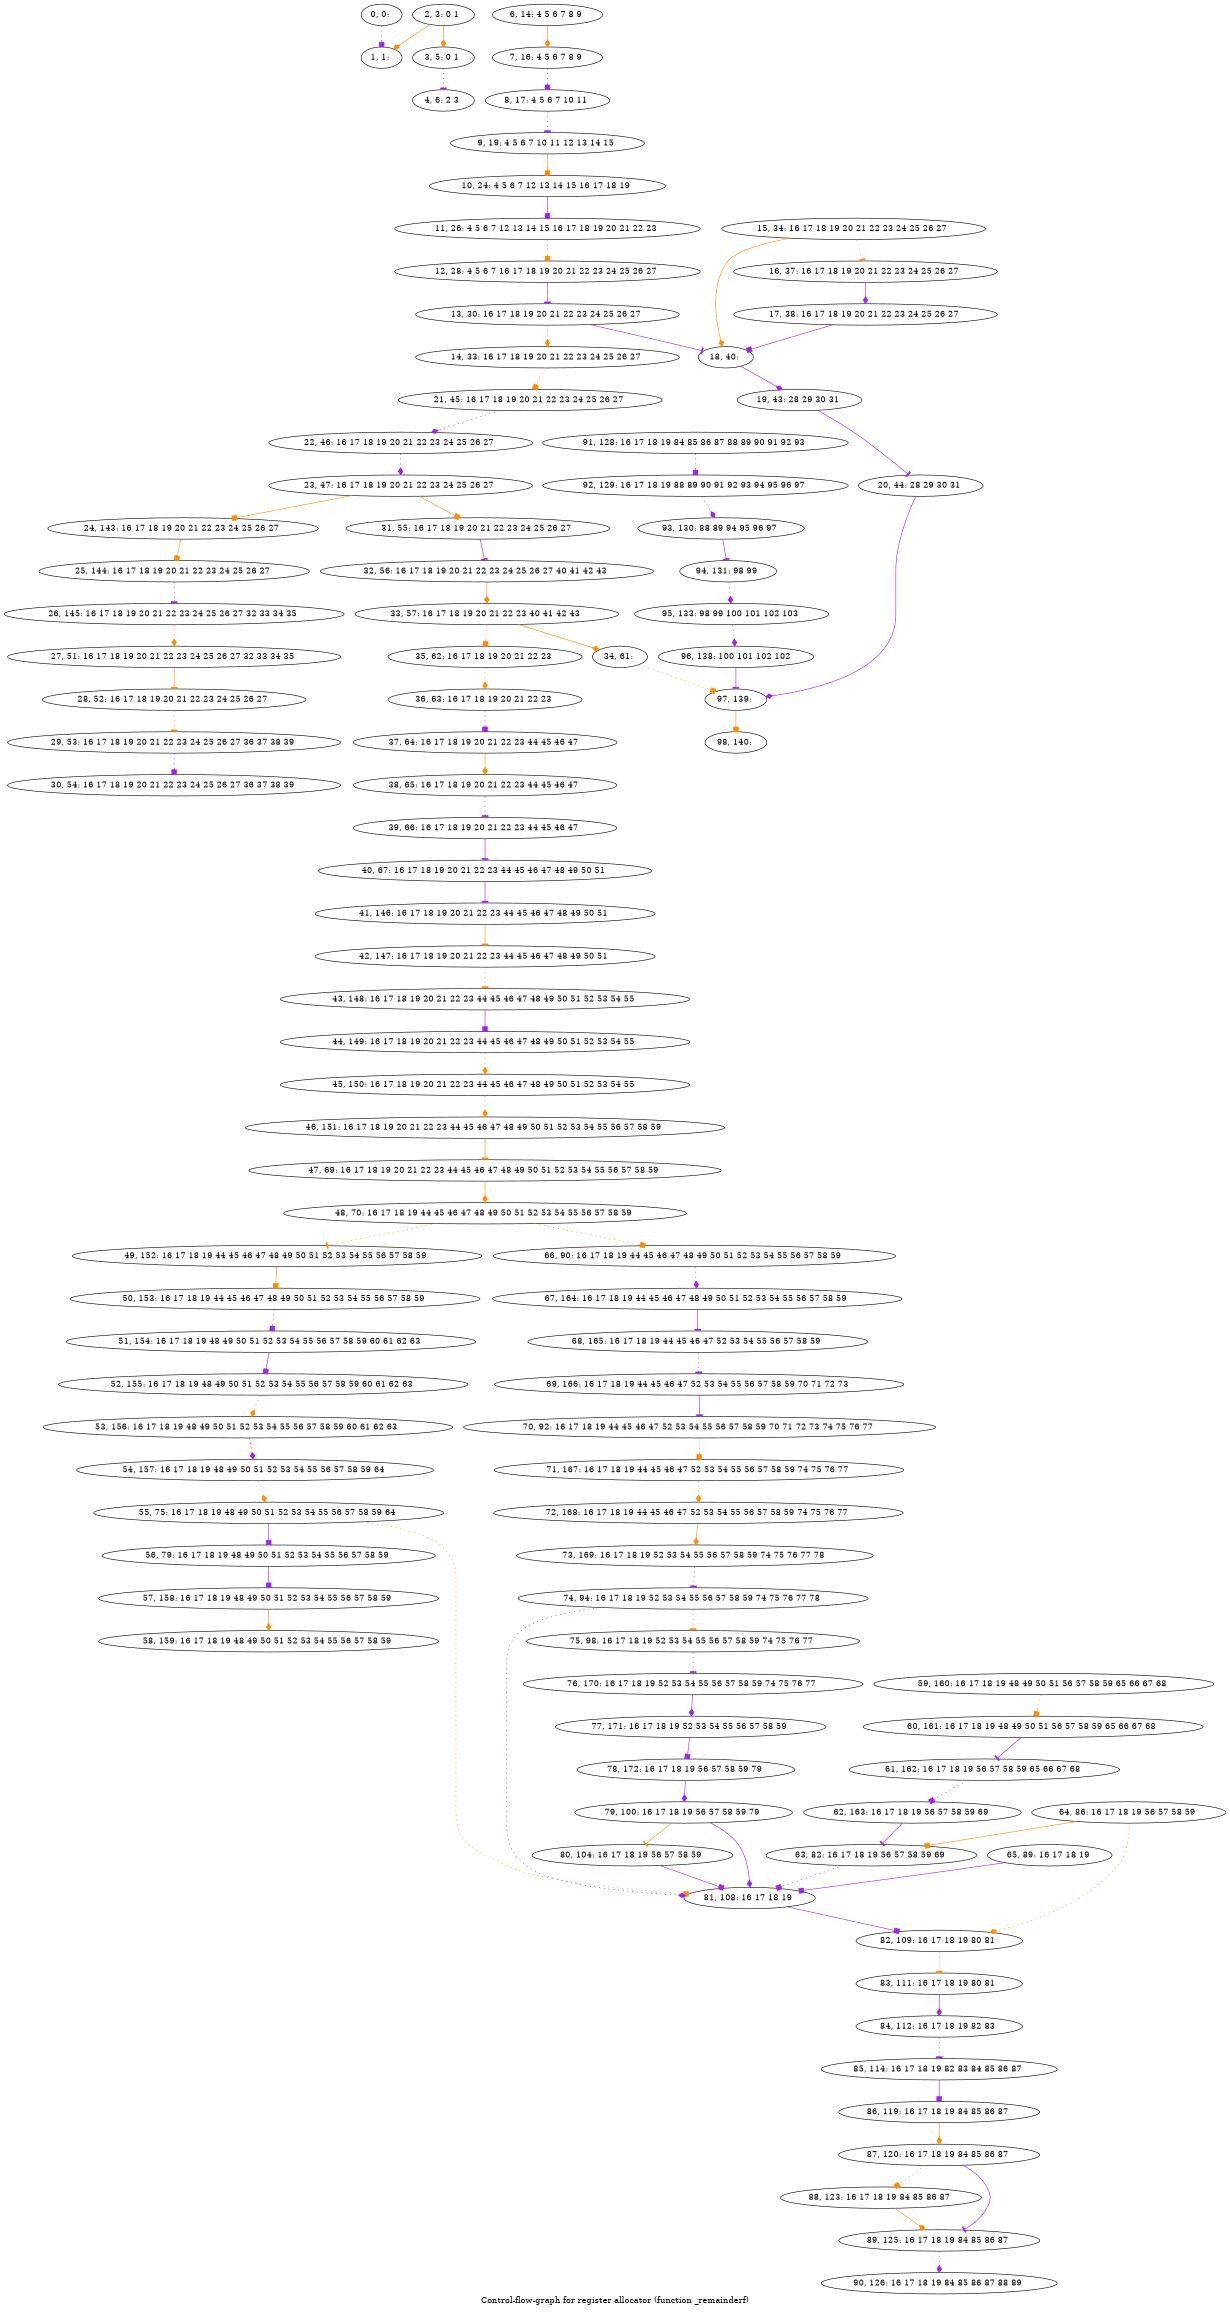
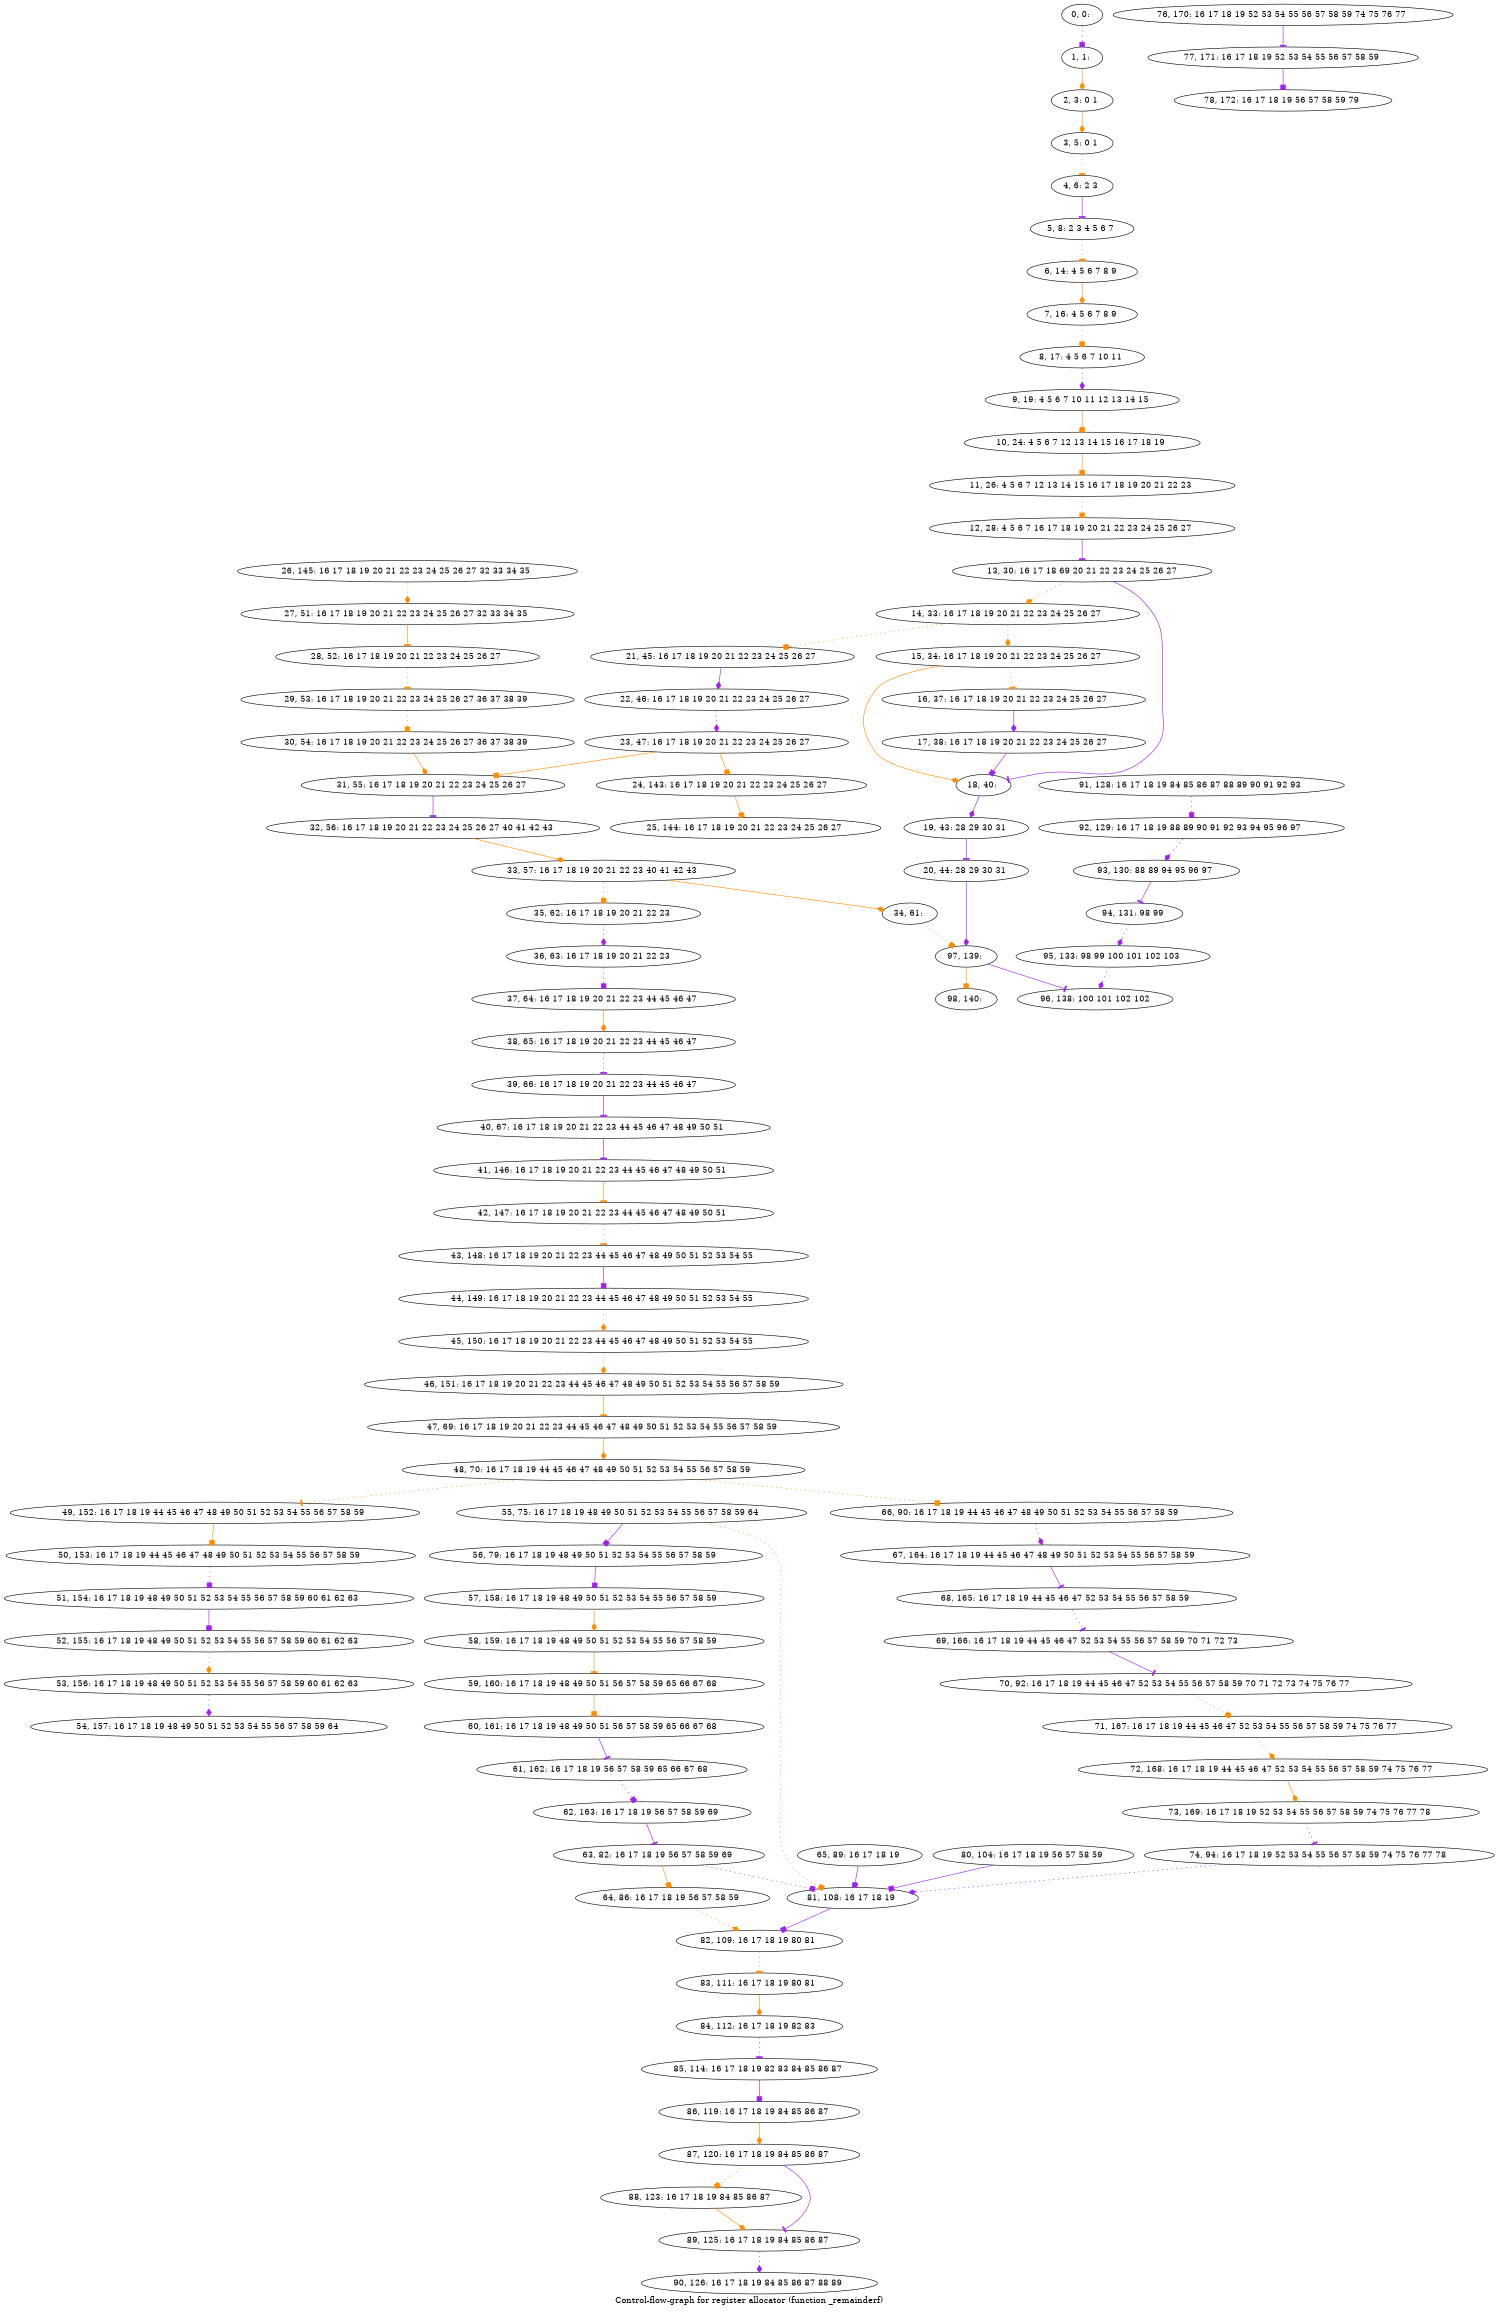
edge "2, 3: 0 1" -> "1, 1:": reversed
edge "7, 16: 4 5 6 7 8 9" -> "8, 17: 4 5 6 7 10 11": color purple -> darkorange
edge "3, 5: 0 1" -> "4, 6: 2 3": color purple -> darkorange
edge "8, 17: 4 5 6 7 10 11" -> "9, 19: 4 5 6 7 10 11 12 13 14 15": arrowhead tee -> diamond
edge "10, 24: 4 5 6 7 12 13 14 15 16 17 18 19" -> "11, 26: 4 5 6 7 12 13 14 15 16 17 18 19 20 21 22 23": color purple -> darkorange
node "5, 8: 2 3 4 5 6 7": added
node "13, 30: 16 17 18 19 20 21 22 23 24 25 26 27": label "13, 30: 16 17 18 19 20 21 22 23 24 25 26 27" -> "13, 30: 16 17 18 69 20 21 22 23 24 25 26 27"
edge "21, 45: 16 17 18 19 20 21 22 23 24 25 26 27" -> "22, 46: 16 17 18 19 20 21 22 23 24 25 26 27": style dotted -> solid
edge "25, 144: 16 17 18 19 20 21 22 23 24 25 26 27" -> "26, 145: 16 17 18 19 20 21 22 23 24 25 26 27 32 33 34 35": removed
edge "14, 33: 16 17 18 19 20 21 22 23 24 25 26 27" -> "15, 34: 16 17 18 19 20 21 22 23 24 25 26 27": added
edge "35, 62: 16 17 18 19 20 21 22 23" -> "36, 63: 16 17 18 19 20 21 22 23": color darkorange -> purple
edge "96, 138: 100 101 102 102" -> "97, 139:": reversed
edge "29, 53: 16 17 18 19 20 21 22 23 24 25 26 27 36 37 38 39" -> "30, 54: 16 17 18 19 20 21 22 23 24 25 26 27 36 37 38 39": color purple -> darkorange
edge "30, 54: 16 17 18 19 20 21 22 23 24 25 26 27 36 37 38 39" -> "31, 55: 16 17 18 19 20 21 22 23 24 25 26 27": added
edge "54, 157: 16 17 18 19 48 49 50 51 52 53 54 55 56 57 58 59 64" -> "55, 75: 16 17 18 19 48 49 50 51 52 53 54 55 56 57 58 59 64": removed
node "75, 98: 16 17 18 19 52 53 54 55 56 57 58 59 74 75 76 77": removed
edge "58, 159: 16 17 18 19 48 49 50 51 52 53 54 55 56 57 58 59" -> "59, 160: 16 17 18 19 48 49 50 51 56 57 58 59 65 66 67 68": added
edge "76, 170: 16 17 18 19 52 53 54 55 56 57 58 59 74 75 76 77" -> "77, 171: 16 17 18 19 52 53 54 55 56 57 58 59": arrowhead diamond -> tee
edge "59, 160: 16 17 18 19 48 49 50 51 56 57 58 59 65 66 67 68" -> "60, 161: 16 17 18 19 48 49 50 51 56 57 58 59 65 66 67 68": style dotted -> solid
node "79, 100: 16 17 18 19 56 57 58 59 79": removed
edge "64, 86: 16 17 18 19 56 57 58 59" -> "63, 82: 16 17 18 19 56 57 58 59 69": reversed
edge "83, 111: 16 17 18 19 80 81" -> "84, 112: 16 17 18 19 82 83": color purple -> darkorange
